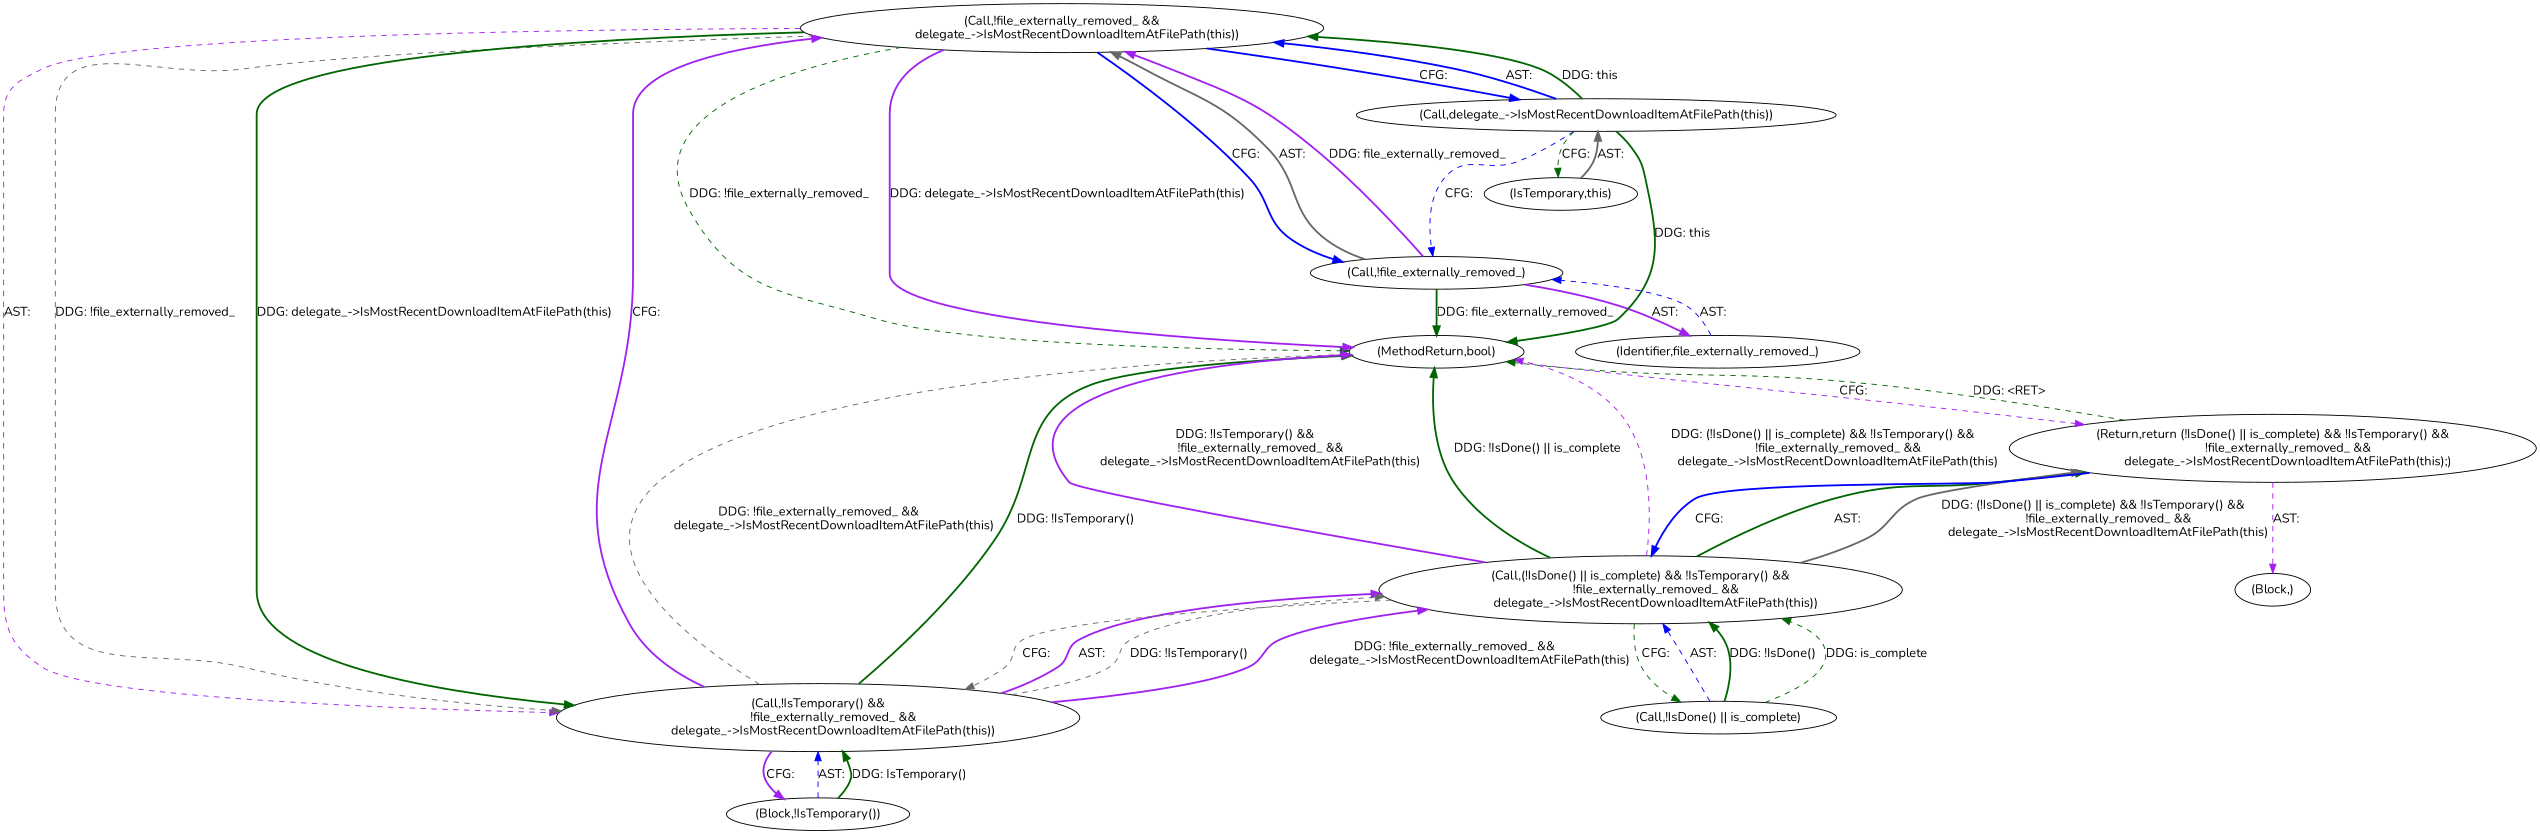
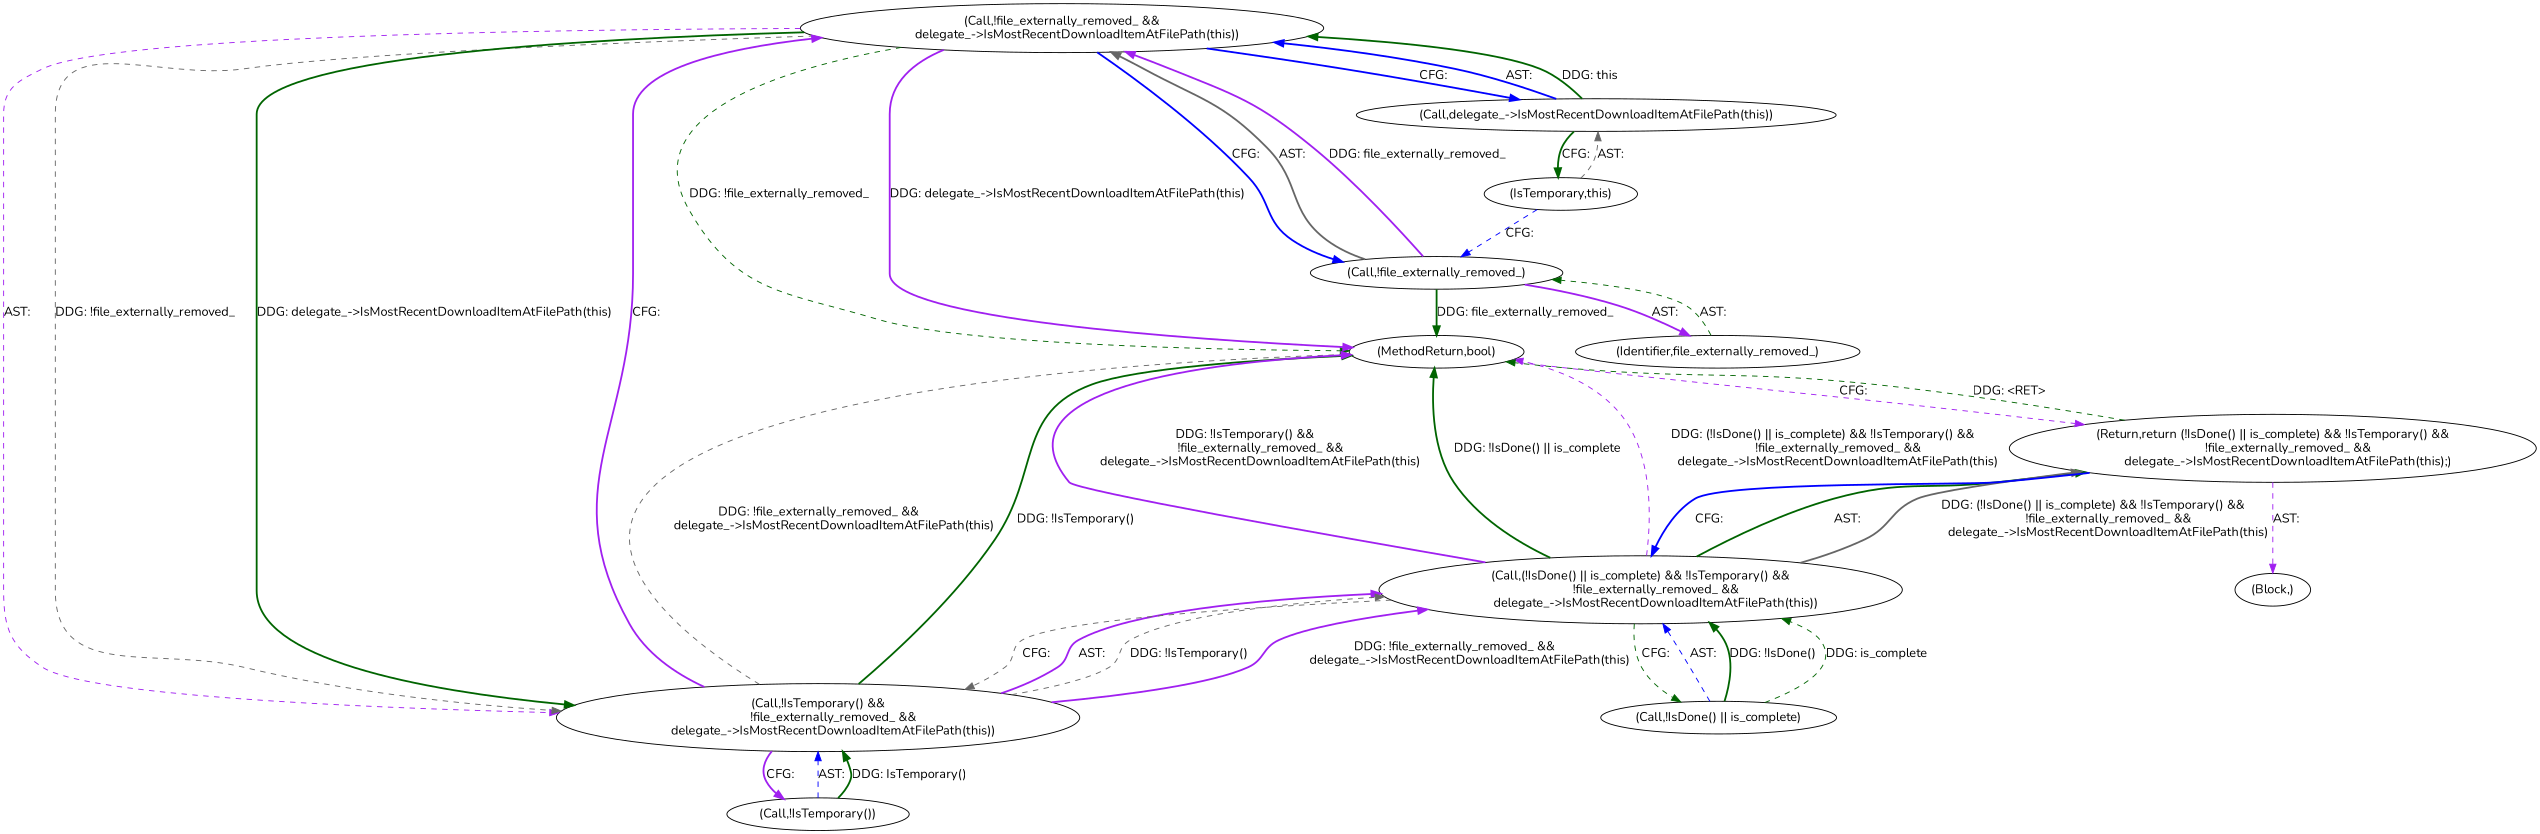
edge "(Call,delegate_->IsMostRecentDownloadItemAtFilePath(this))" -> "(IsTemporary,this)": style dashed -> bold
edge "(IsTemporary,this)" -> "(Call,delegate_->IsMostRecentDownloadItemAtFilePath(this))": style bold -> dashed
edge "(Call,delegate_->IsMostRecentDownloadItemAtFilePath(this))" -> "(Call,!file_externally_removed_)": now "(IsTemporary,this)" -> "(Call,!file_externally_removed_)"
edge "(Call,delegate_->IsMostRecentDownloadItemAtFilePath(this))" -> "(MethodReturn,bool)": removed, label "DDG: this"
edge "(Identifier,file_externally_removed_)" -> "(Call,!file_externally_removed_)": color blue -> darkgreen
node "(Block,!IsTemporary())": label "(Block,!IsTemporary())" -> "(Call,!IsTemporary())"
